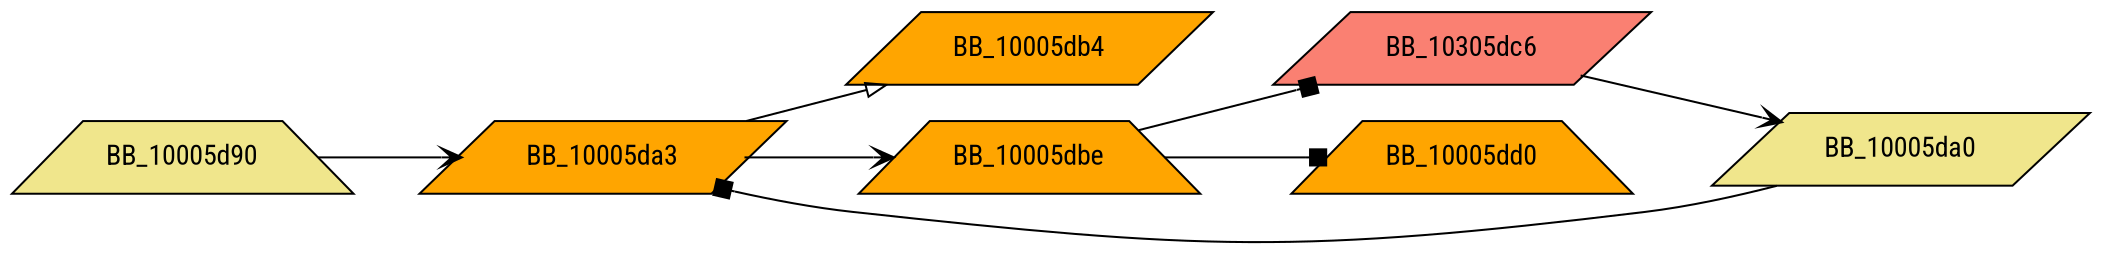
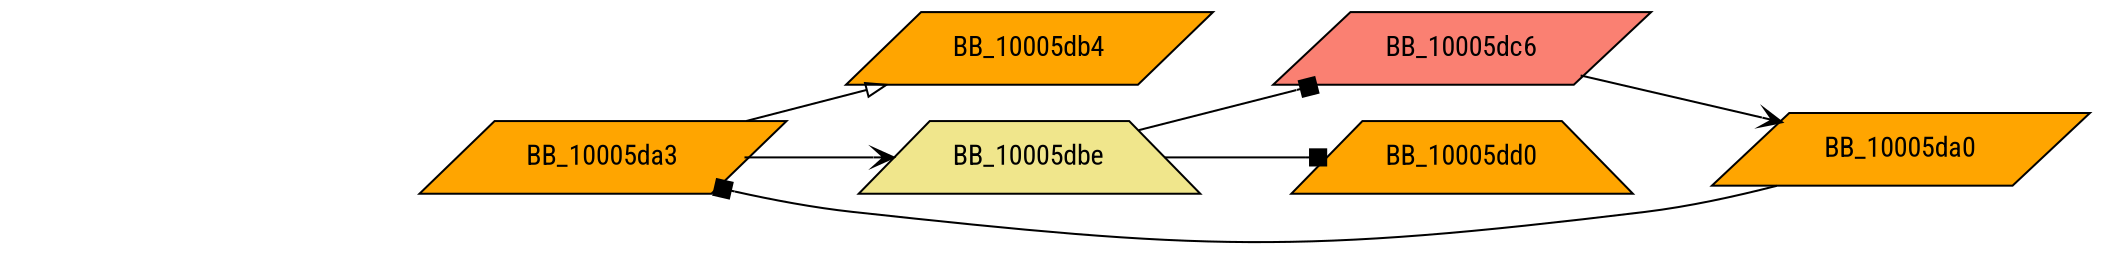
node "BB_10305dc6": label "BB_10305dc6" -> "BB_10005dc6"
node "BB_10005da0": fillcolor khaki -> orange
node "BB_10005d90": removed
node "BB_10005dbe": fillcolor orange -> khaki
